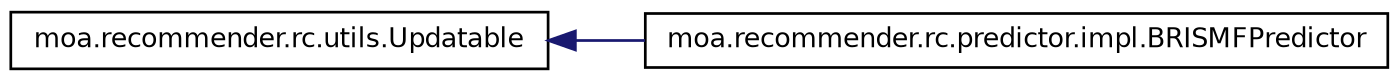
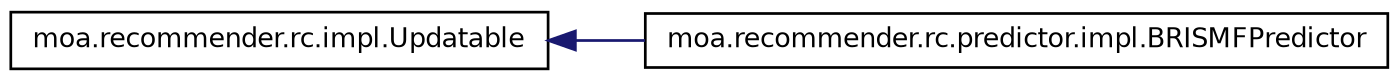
node "moa.recommender.rc.utils.Updatable": label "moa.recommender.rc.utils.Updatable" -> "moa.recommender.rc.impl.Updatable"
